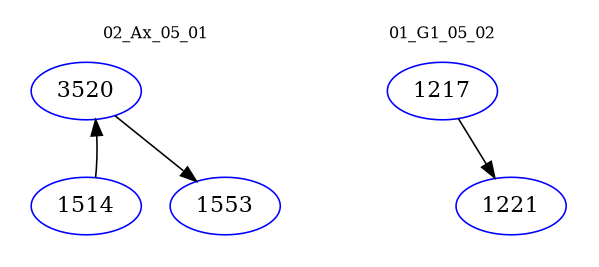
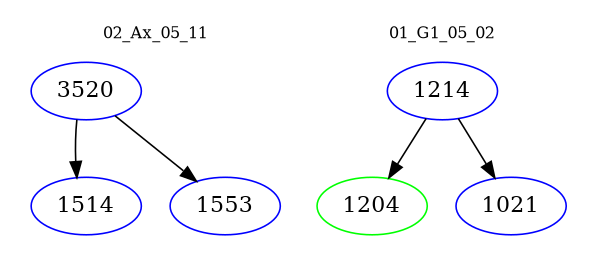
cluster "02_Ax_05_01": label "02_Ax_05_01" -> "02_Ax_05_11"
node "1217": label "1217" -> "1214"
edge "1514" -> "3520": reversed
node "1204": added
node "1221": label "1221" -> "1021"
